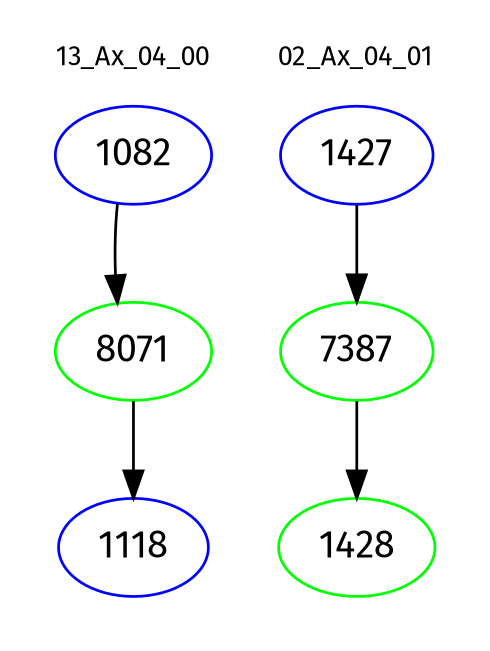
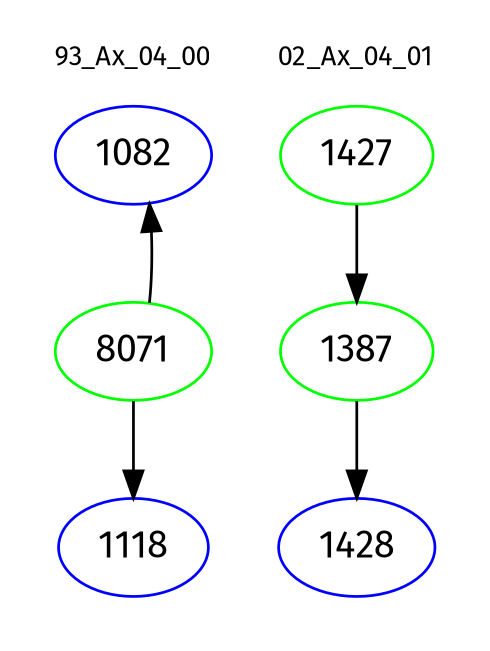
cluster "13_Ax_04_00": label "13_Ax_04_00" -> "93_Ax_04_00"
node "1427": color blue -> green
edge "1082" -> "8071": reversed
node "7387": label "7387" -> "1387"
node "1428": color green -> blue
